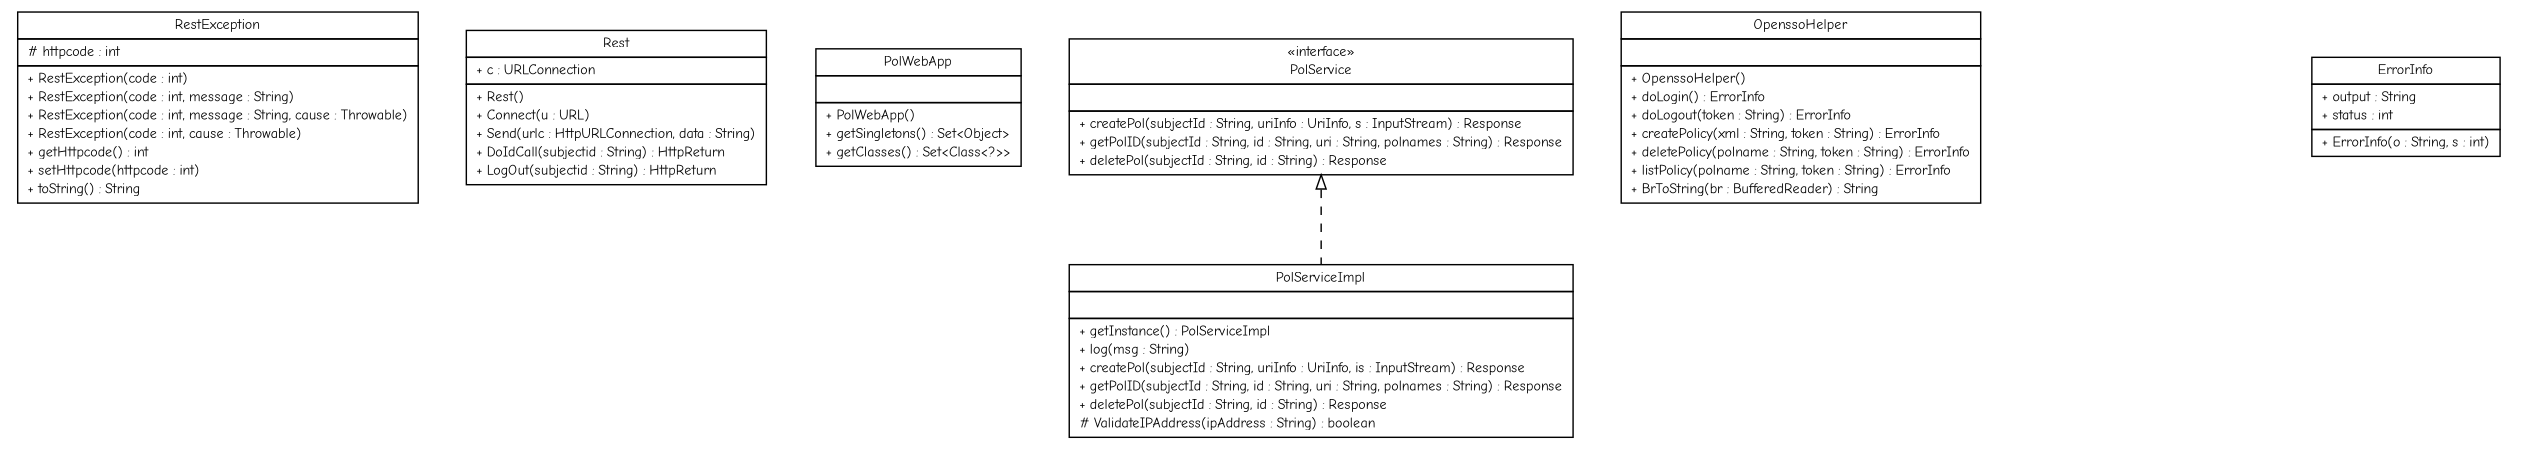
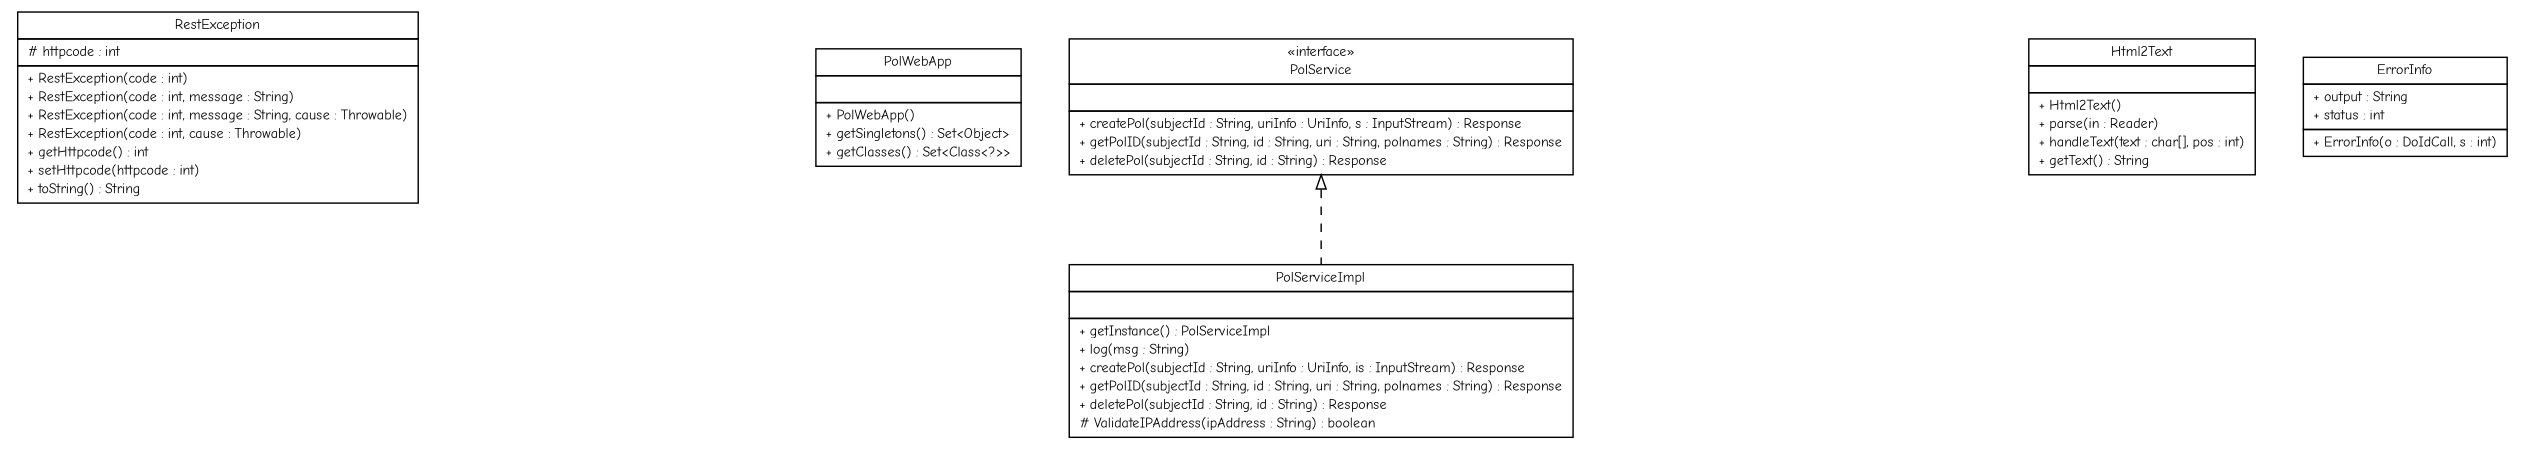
node "Rest": removed
node "OpenssoHelper": removed
node "Html2Text": added
node "ErrorInfo": text "+ ErrorInfo(o : String, s : int)" -> "+ ErrorInfo(o : DoIdCall, s : int)"
